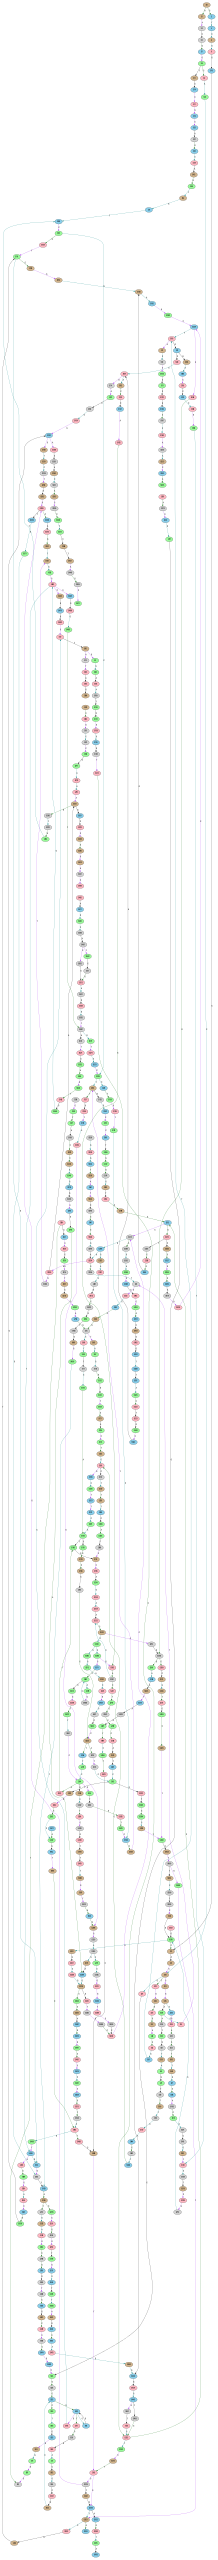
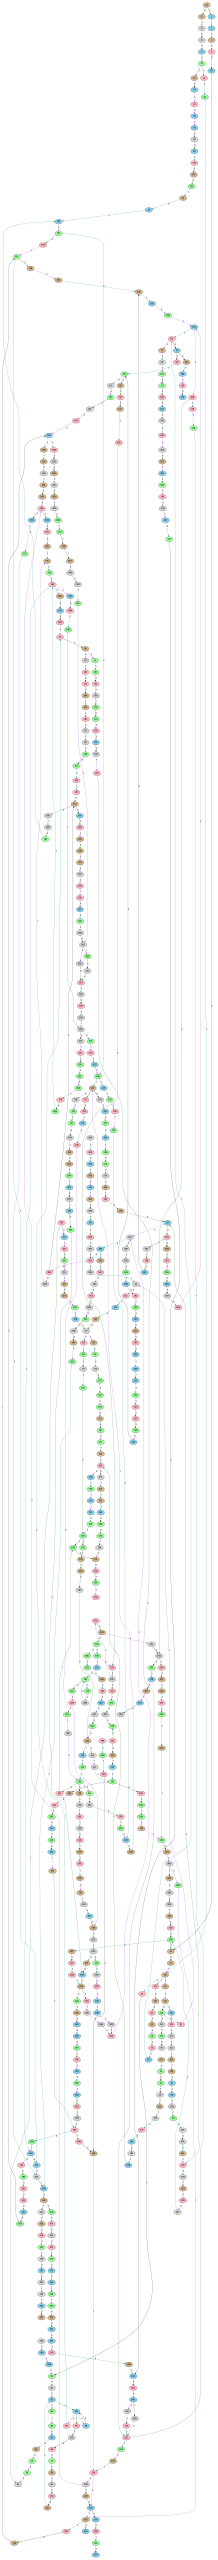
node "S101": fillcolor lightpink -> palegreen
edge "S131" -> "S148": now "S244" -> "S148"
node "S147": fillcolor skyblue -> tan
edge "S265" -> "S287": added, label "G"
edge "S108" -> "S123": added, label "T"
edge "S471" -> "S487": added, label "A"
edge "S448" -> "S462": added, label "T"
edge "S119" -> "S136": added, label "A"
node "S327": fillcolor skyblue -> lightpink
node "S254": removed
node "S425": removed
edge "S284" -> "S310": reversed
edge "S393" -> "S437": now "S393" -> "S417"
edge "S518" -> "S281": now "S518" -> "S527"
node "S384": fillcolor lightpink -> skyblue
edge "S51" -> "S59": removed, label "T"
node "S445": removed
